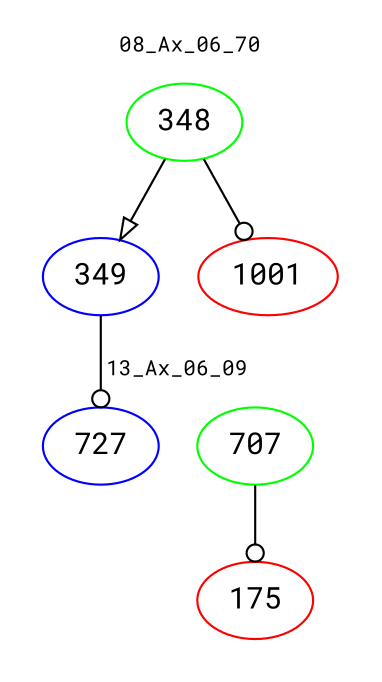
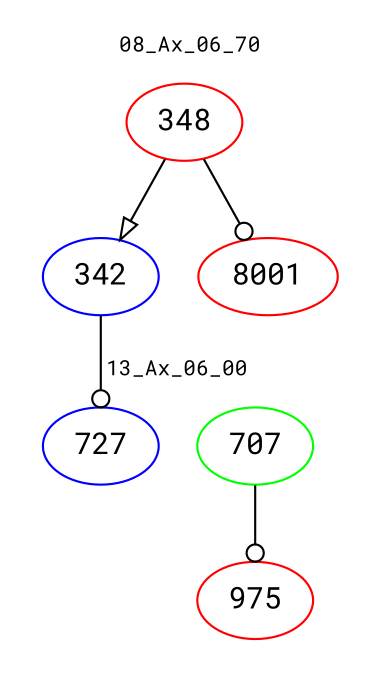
node "348": color green -> red
node "349": label "349" -> "342"
node "1001": label "1001" -> "8001"
cluster "13_Ax_06_09": label "13_Ax_06_09" -> "13_Ax_06_00"
node "175": label "175" -> "975"
